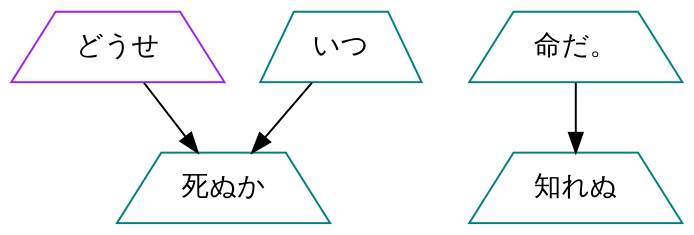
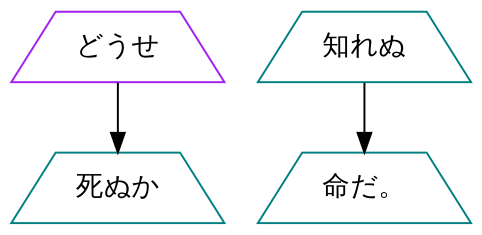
node "いつ": removed
edge "命だ。" -> "知れぬ": reversed
